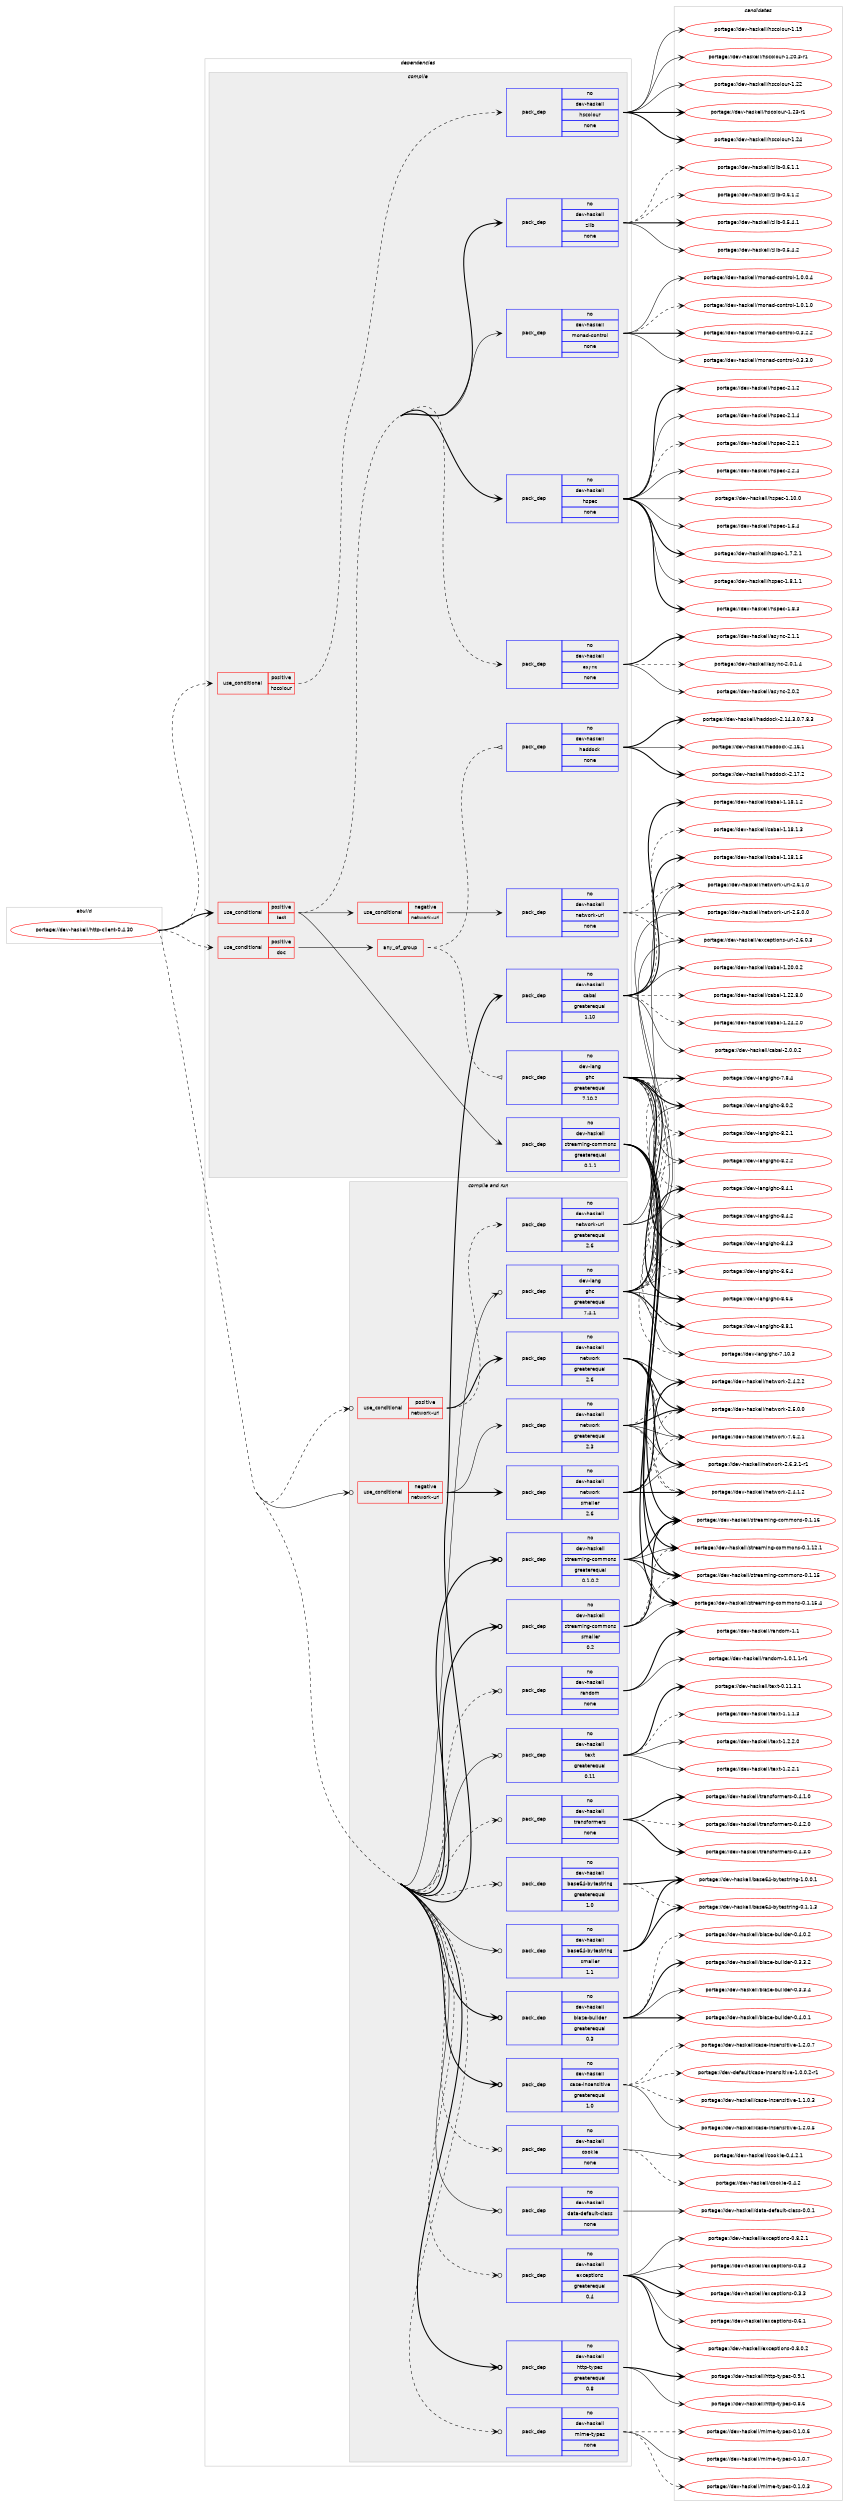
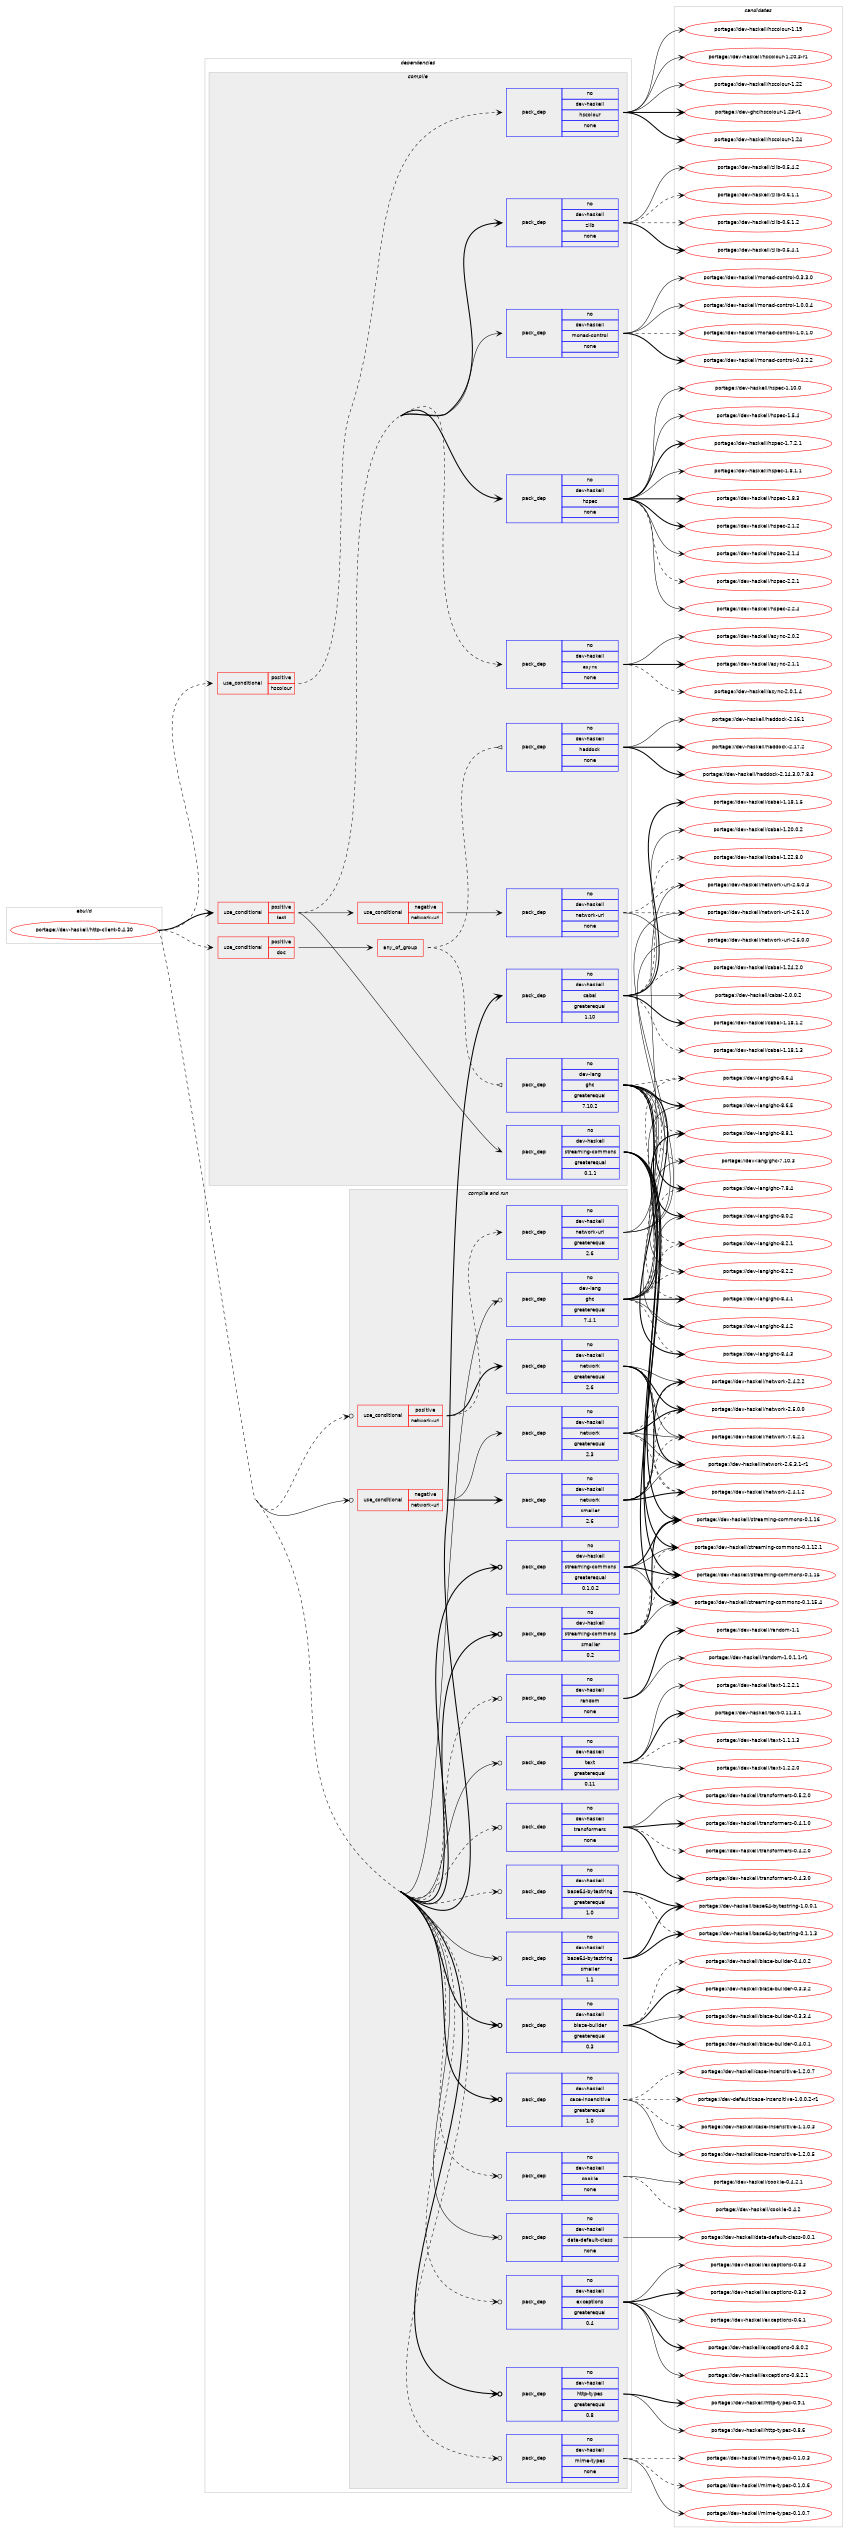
node "portage://dev-haskell/hscolour-1.23-r1": label "portage://dev-haskell/hscolour-1.23-r1" -> "portage://dev-ghc/hscolour-1.23-r1"
node "portage://dev-haskell/exceptions-uri-2.6.0.3": label "portage://dev-haskell/exceptions-uri-2.6.0.3" -> "portage://dev-haskell/network-uri-2.6.0.3"
node "portage://dev-haskell/transformers-0.5.2.0": added
